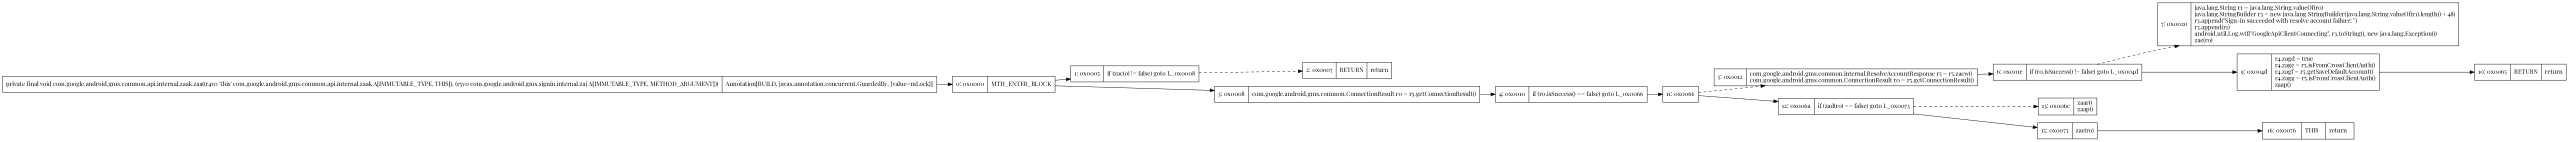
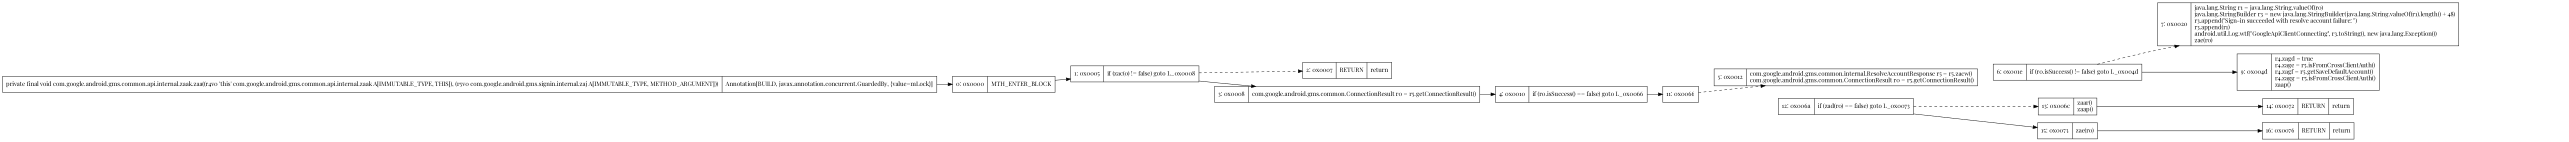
node "10: 0x0065": removed
edge "5: 0x0012" -> "6: 0x001e": removed
edge "0: 0x0000" -> "3: 0x0008": now "1: 0x0005" -> "3: 0x0008"
edge "11: 0x0066" -> "12: 0x006a": removed
node "14: 0x0072": added
node "16: 0x0076": text "THIS" -> "RETURN"
